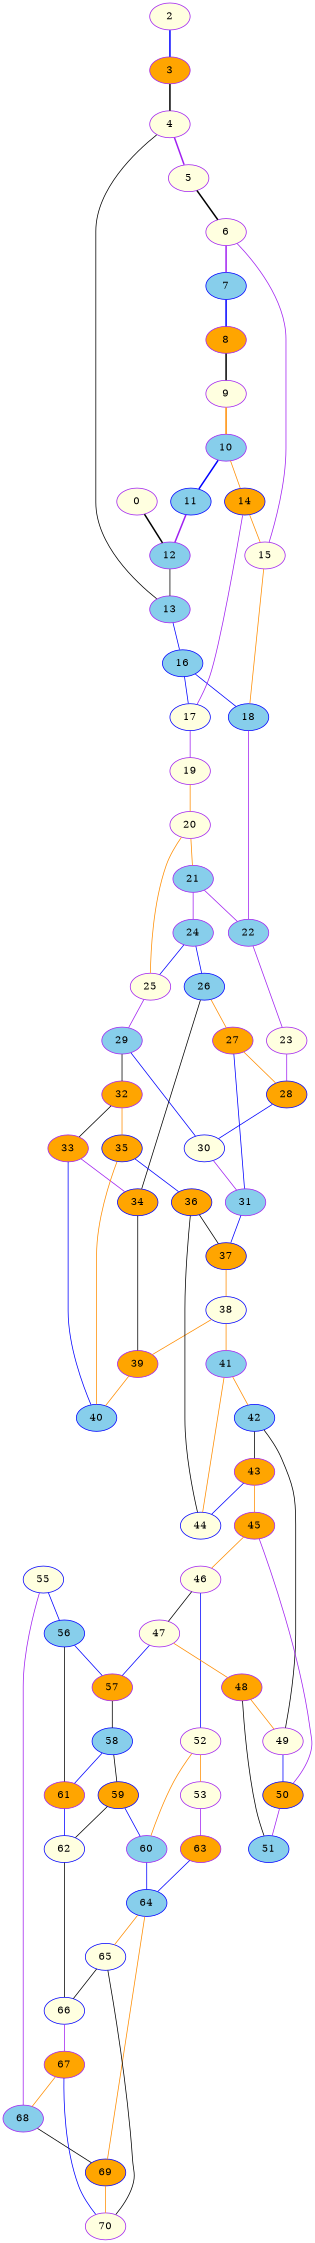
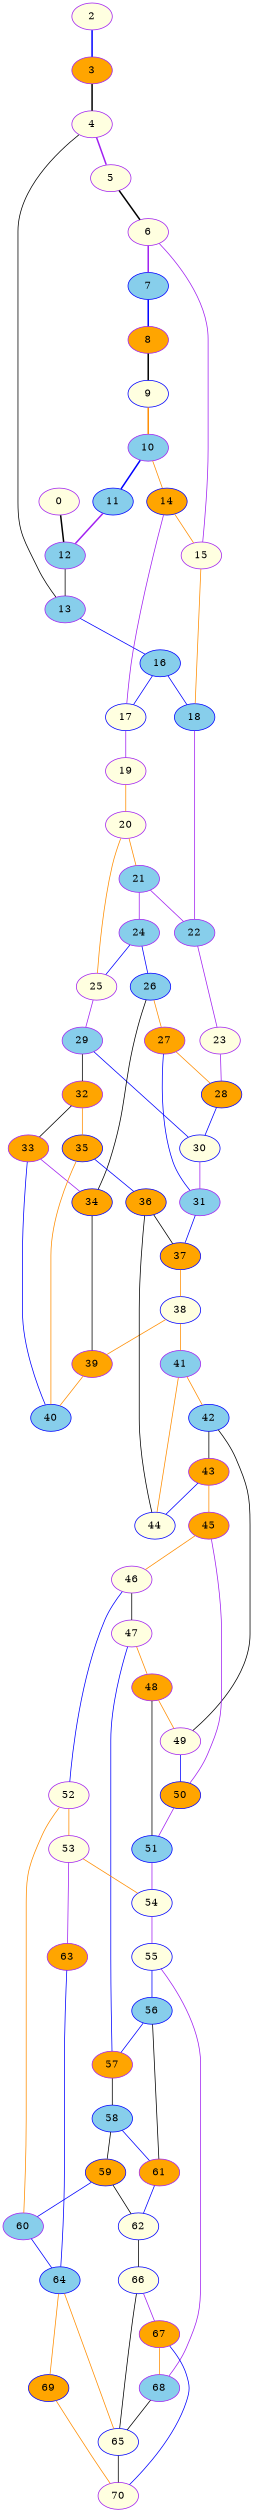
node "9": color purple -> blue
node "54": added
edge "68" -- "69": now "68" -- "65"
